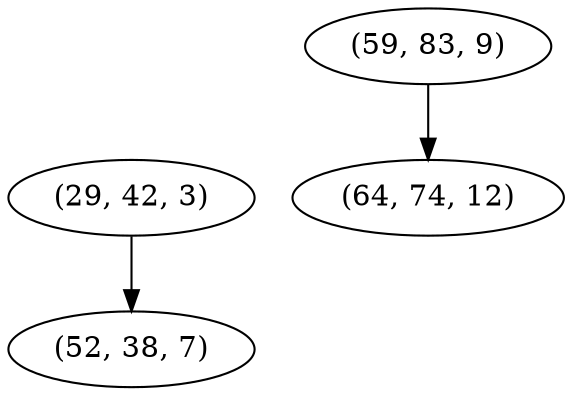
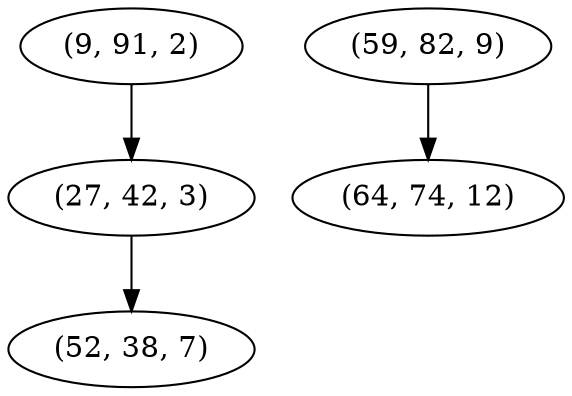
node "(9, 91, 2)": added
node "(59, 83, 9)": label "(59, 83, 9)" -> "(59, 82, 9)"
node "(29, 42, 3)": label "(29, 42, 3)" -> "(27, 42, 3)"
